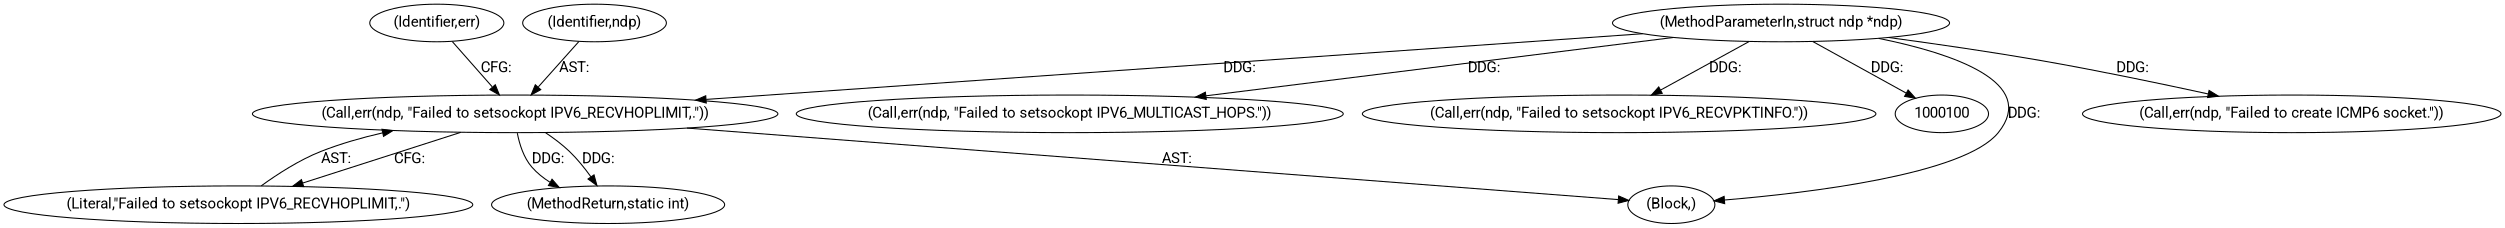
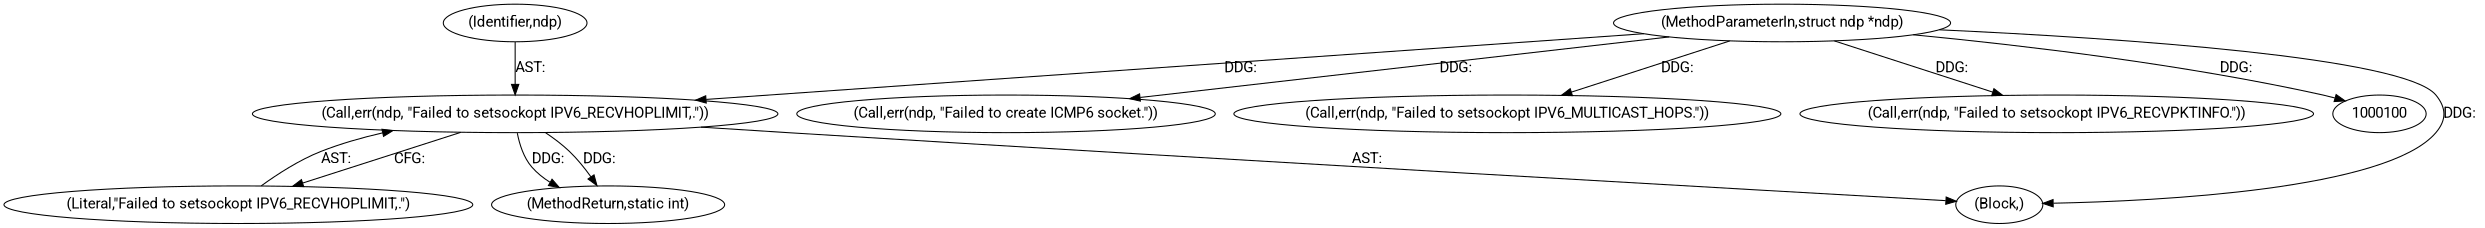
node "(Identifier,err)": removed
